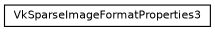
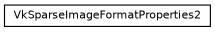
node "VkSparseImageFormatProperties3": label "VkSparseImageFormatProperties3" -> "VkSparseImageFormatProperties2"
